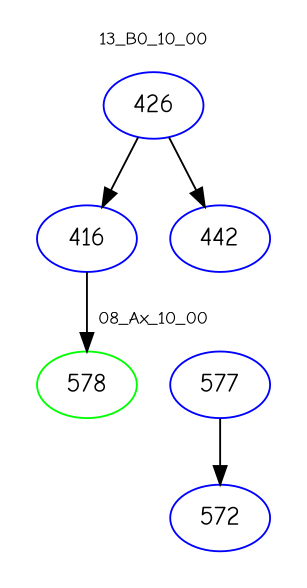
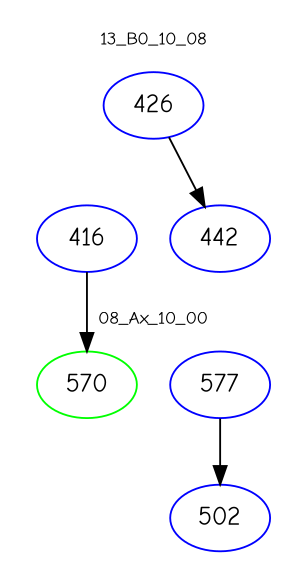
cluster "13_B0_10_00": label "13_B0_10_00" -> "13_B0_10_08"
edge "426" -> "416": removed
node "578": label "578" -> "570"
node "572": label "572" -> "502"
